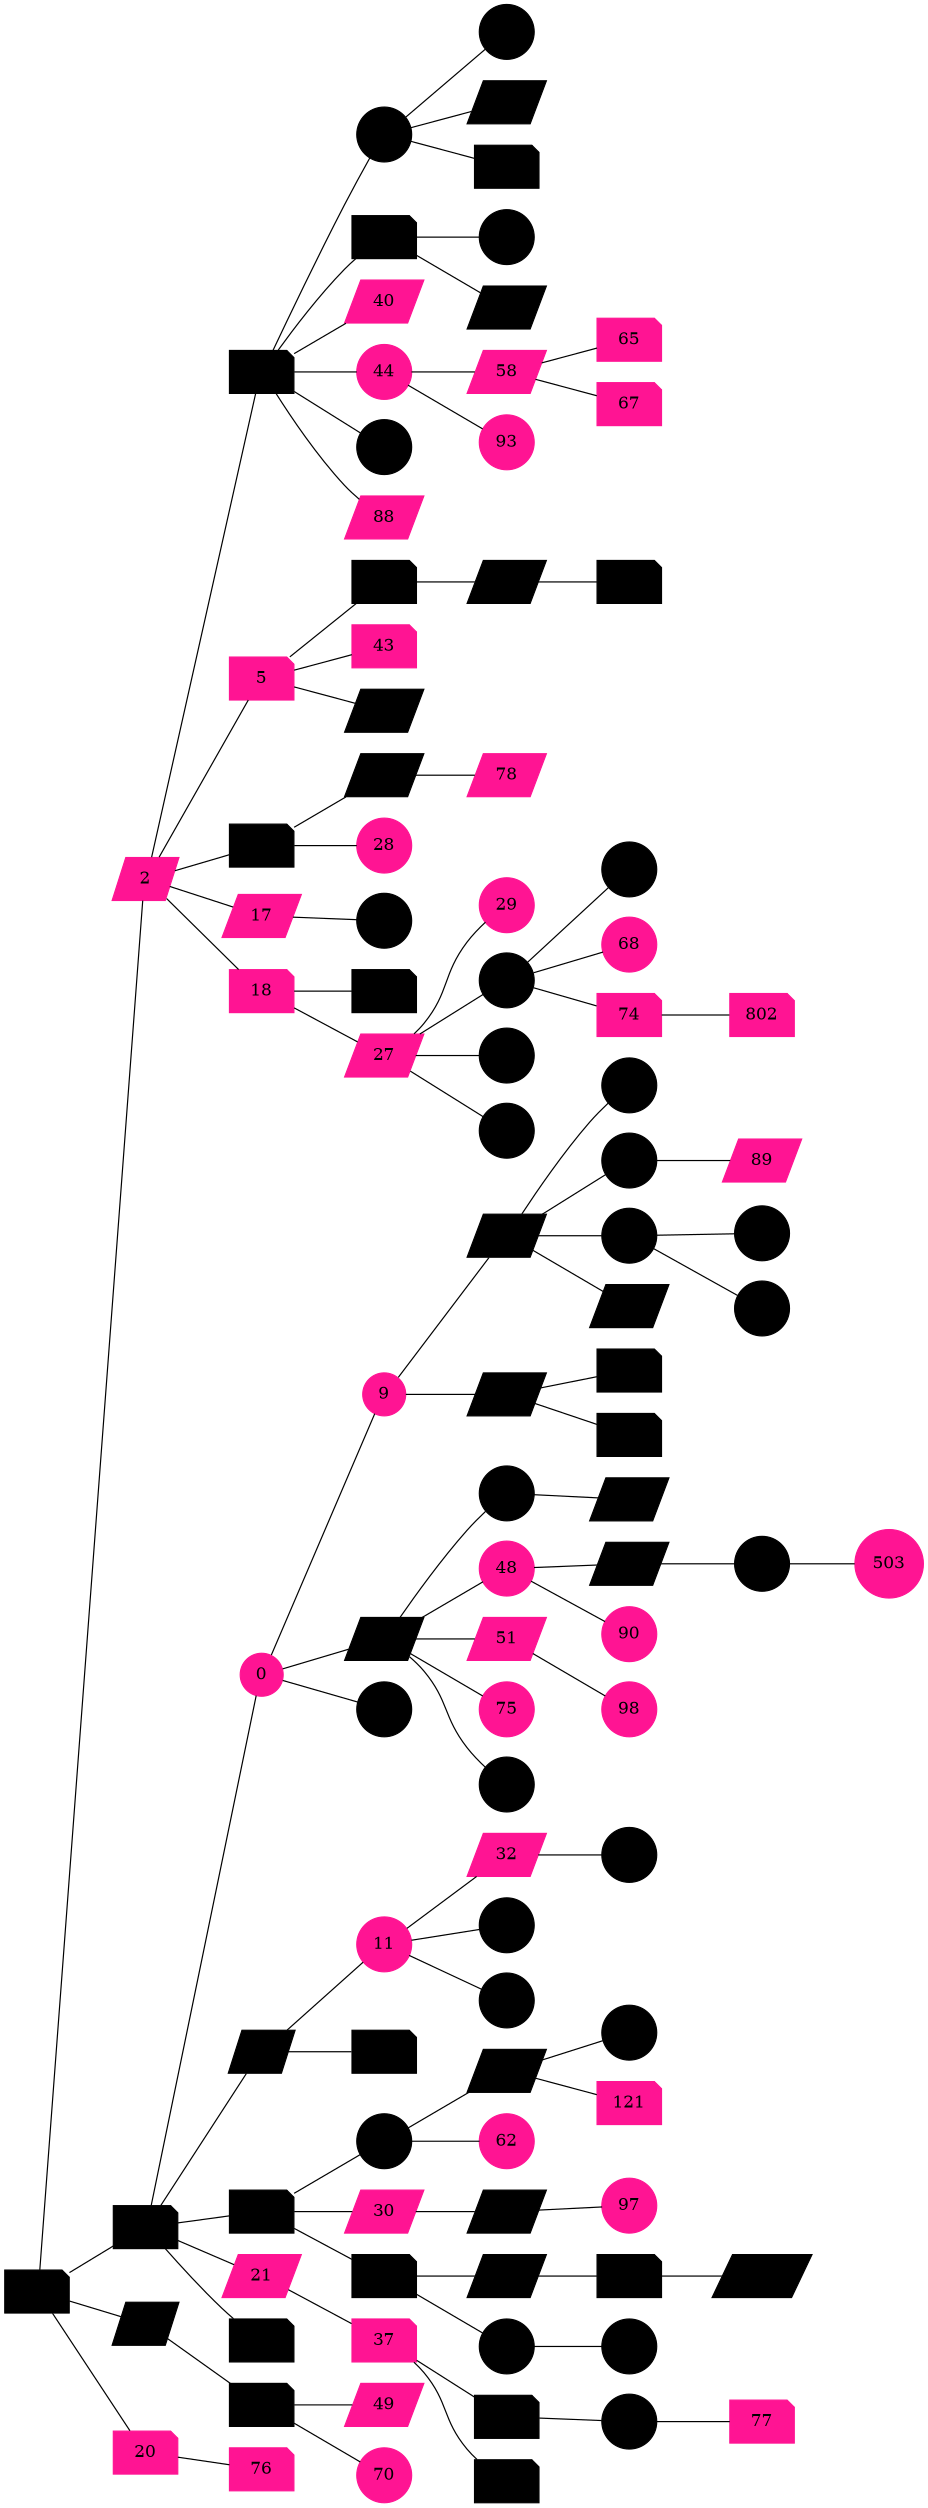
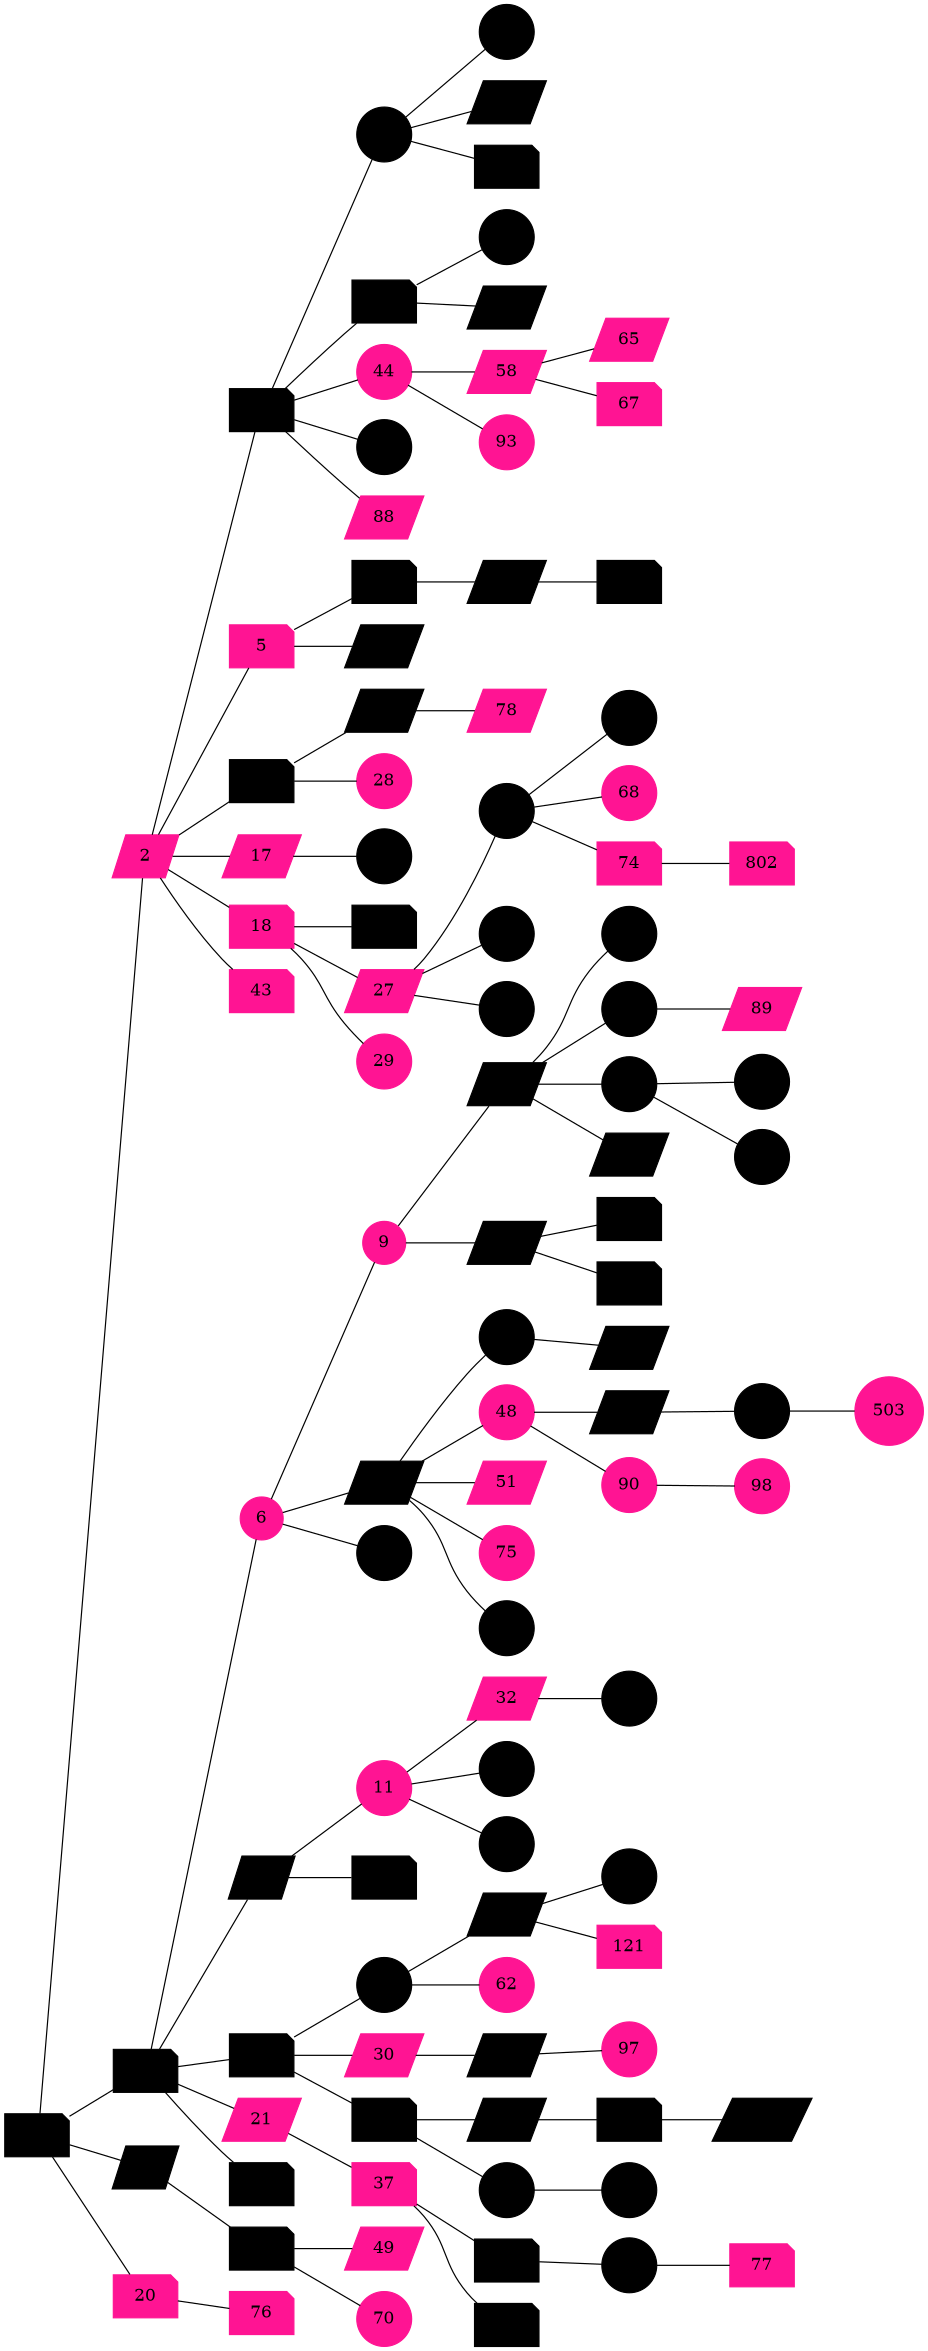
node "40": removed
node "65": shape note -> parallelogram
edge "43" -- "5": now "43" -- "2"
edge "29" -- "27": now "29" -- "18"
node "0": label "0" -> "6"
edge "51" -- "98": now "90" -- "98"
